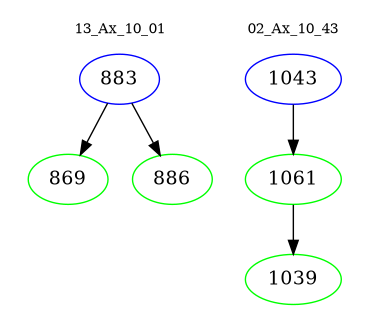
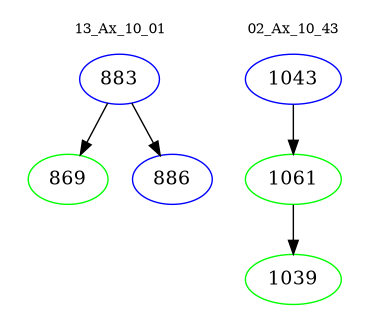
node "886": color green -> blue
